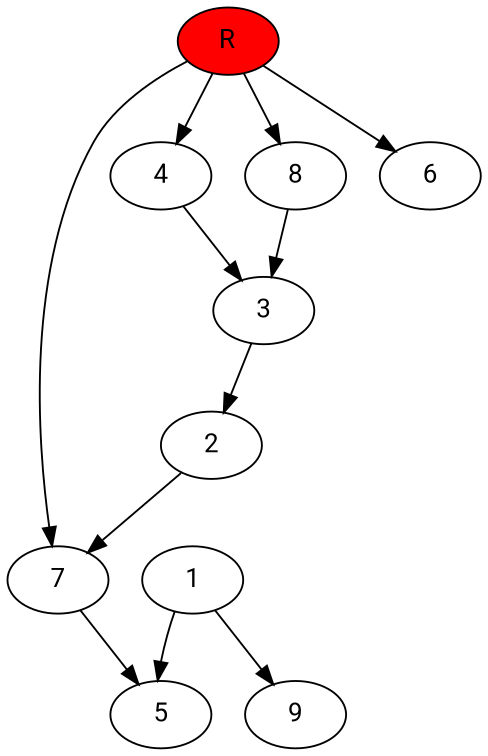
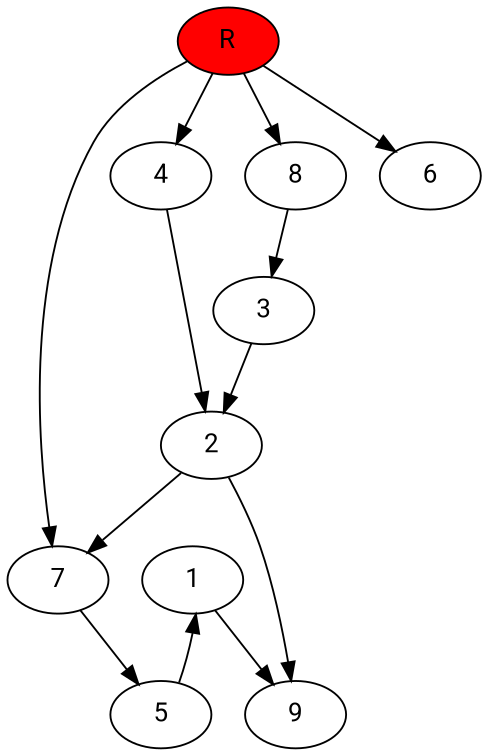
edge "4" -> "3": now "4" -> "2"
edge "2" -> "9": added
edge "1" -> "5": reversed
